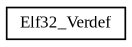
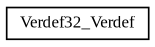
node "Elf32_Verdef": label "Elf32_Verdef" -> "Verdef32_Verdef"
